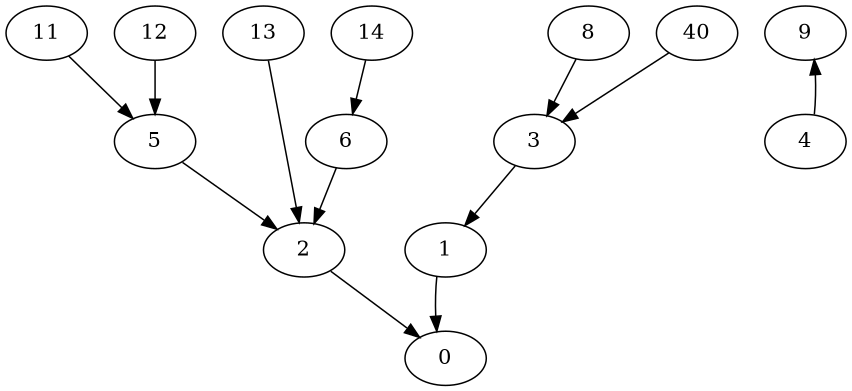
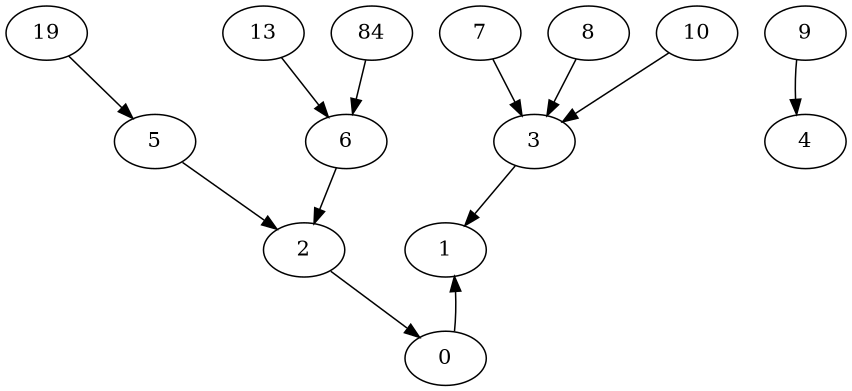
node "11": label "11" -> "19"
node "12": removed
node "14": label "14" -> "84"
node "7": added
node "40": label "40" -> "10"
edge "4" -> "9": reversed
edge "13" -> "2": now "13" -> "6"
edge "1" -> "0": reversed
